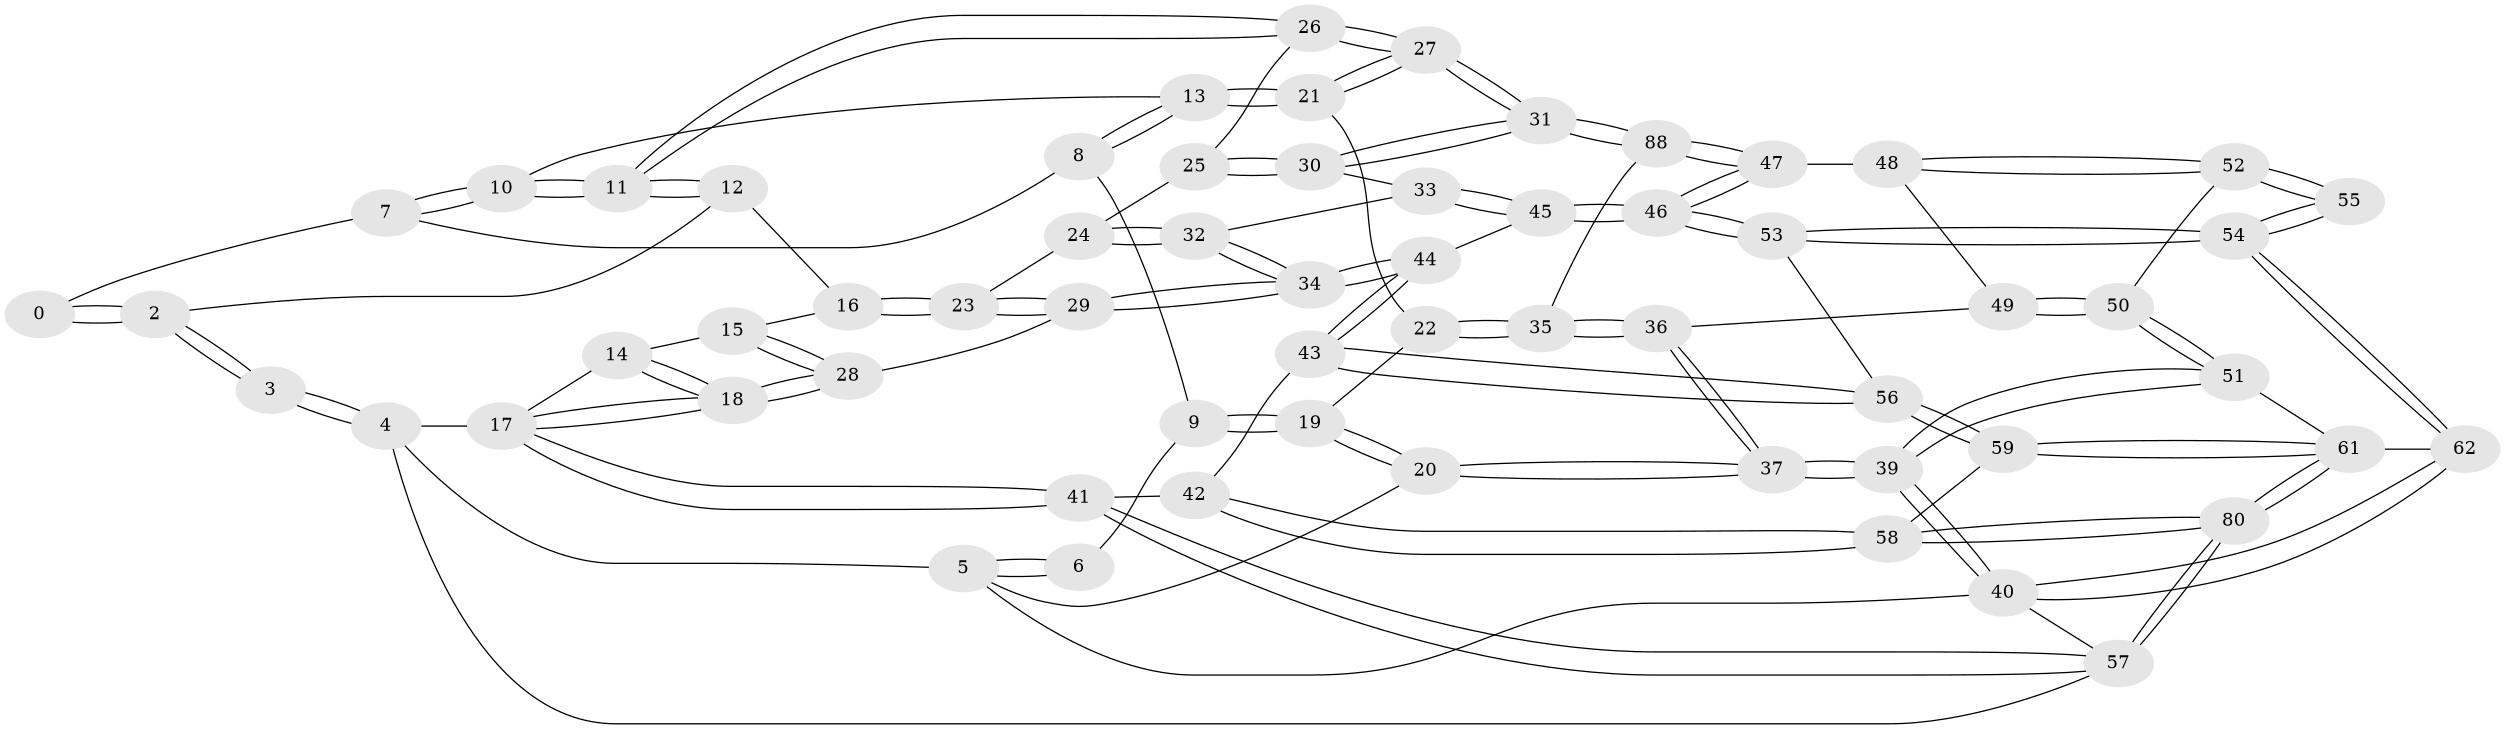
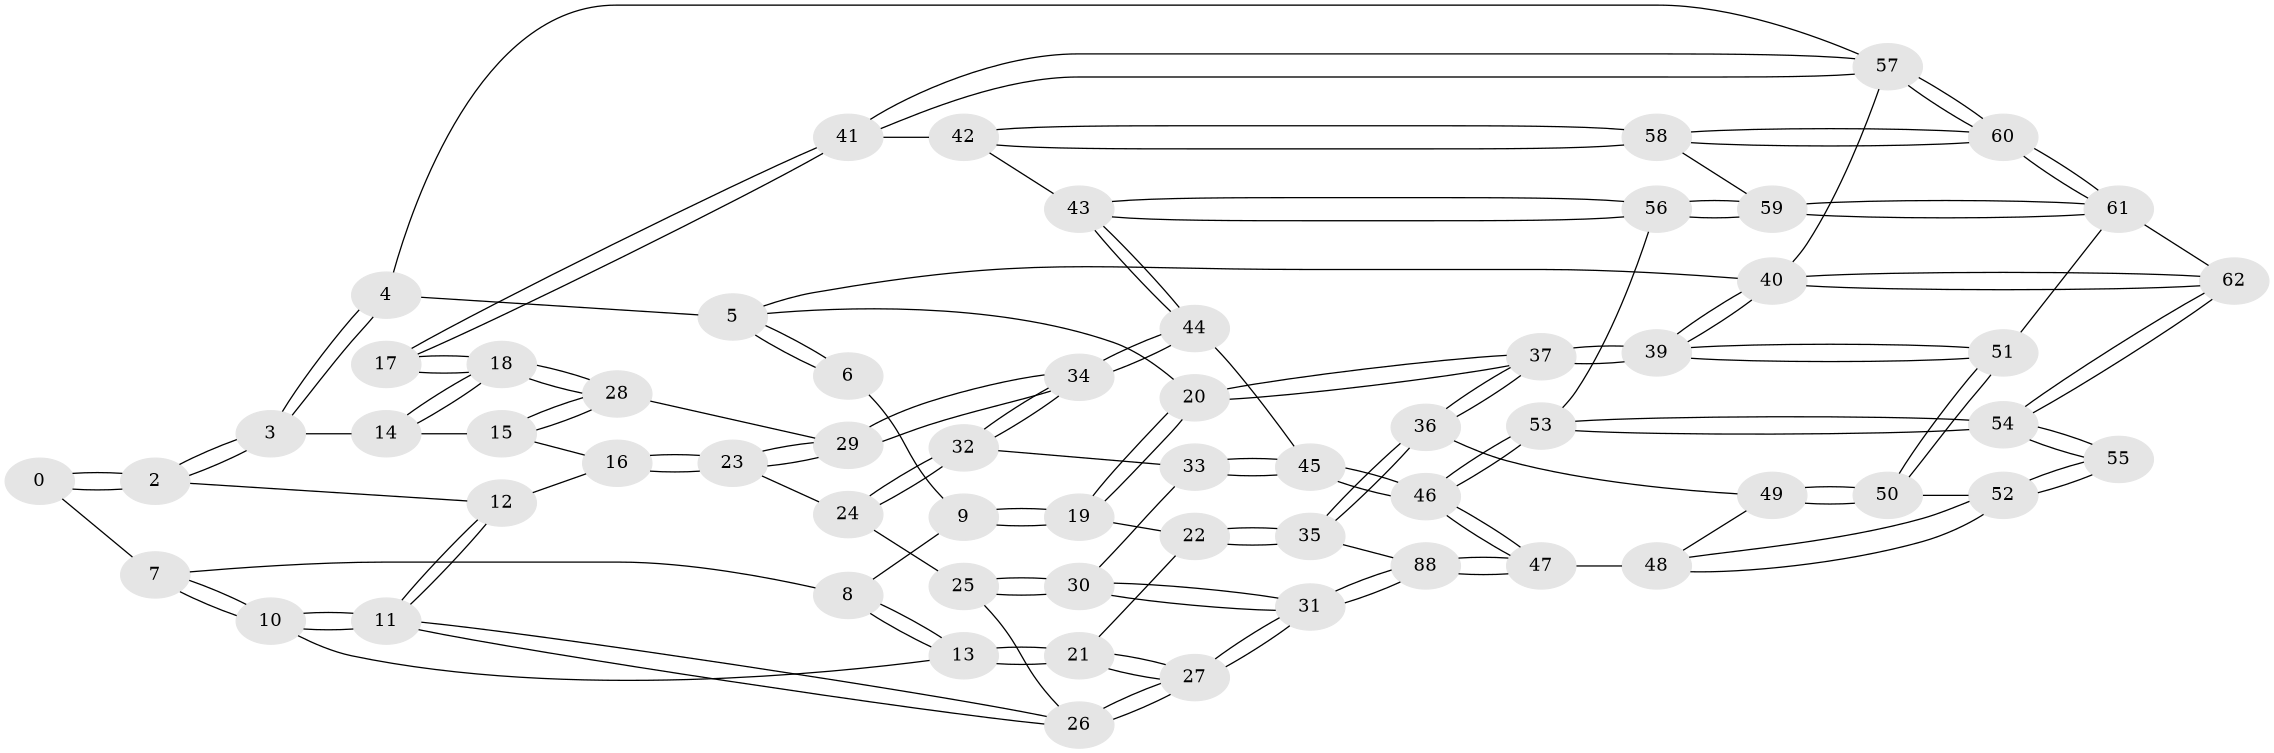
edge "14" -- "17": now "14" -- "3"
edge "4" -- "17": removed
node "80": label "80" -> "60"
